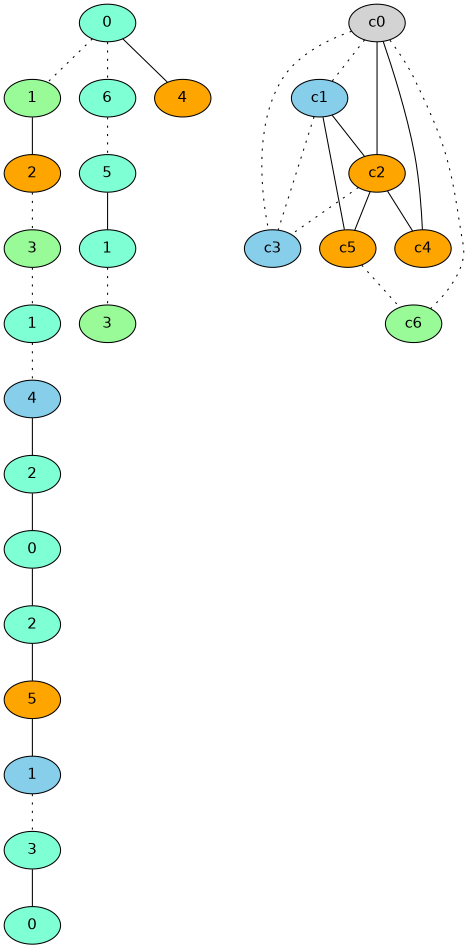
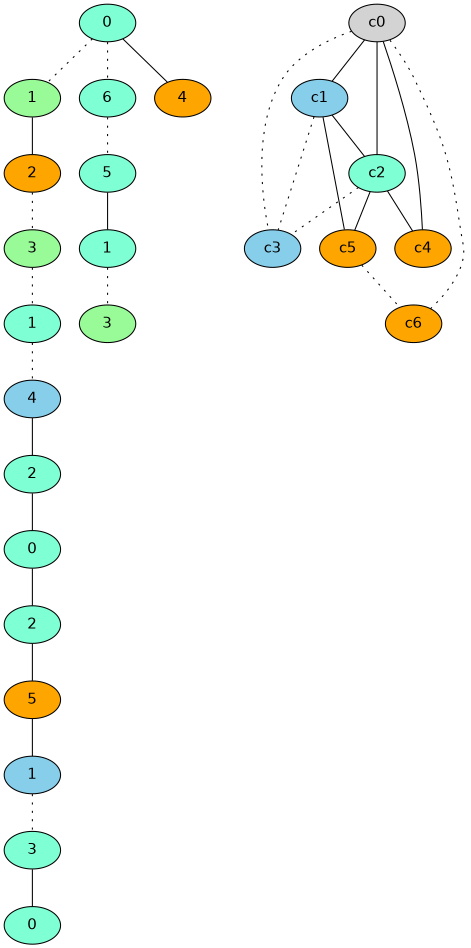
edge "c0" -- "c1": style dotted -> solid
node "c2": fillcolor orange -> aquamarine
node "c6": fillcolor palegreen -> orange
